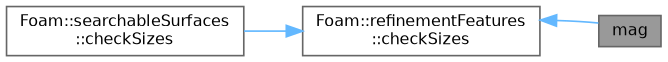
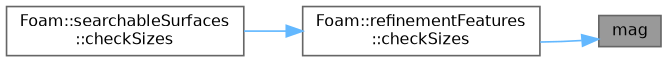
edge "mag" -> "Foam::refinementFeatures ::checkSizes": reversed
